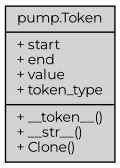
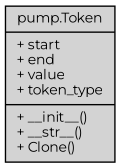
node "pump.Token": text "+ __token__()" -> "+ __init__()"
